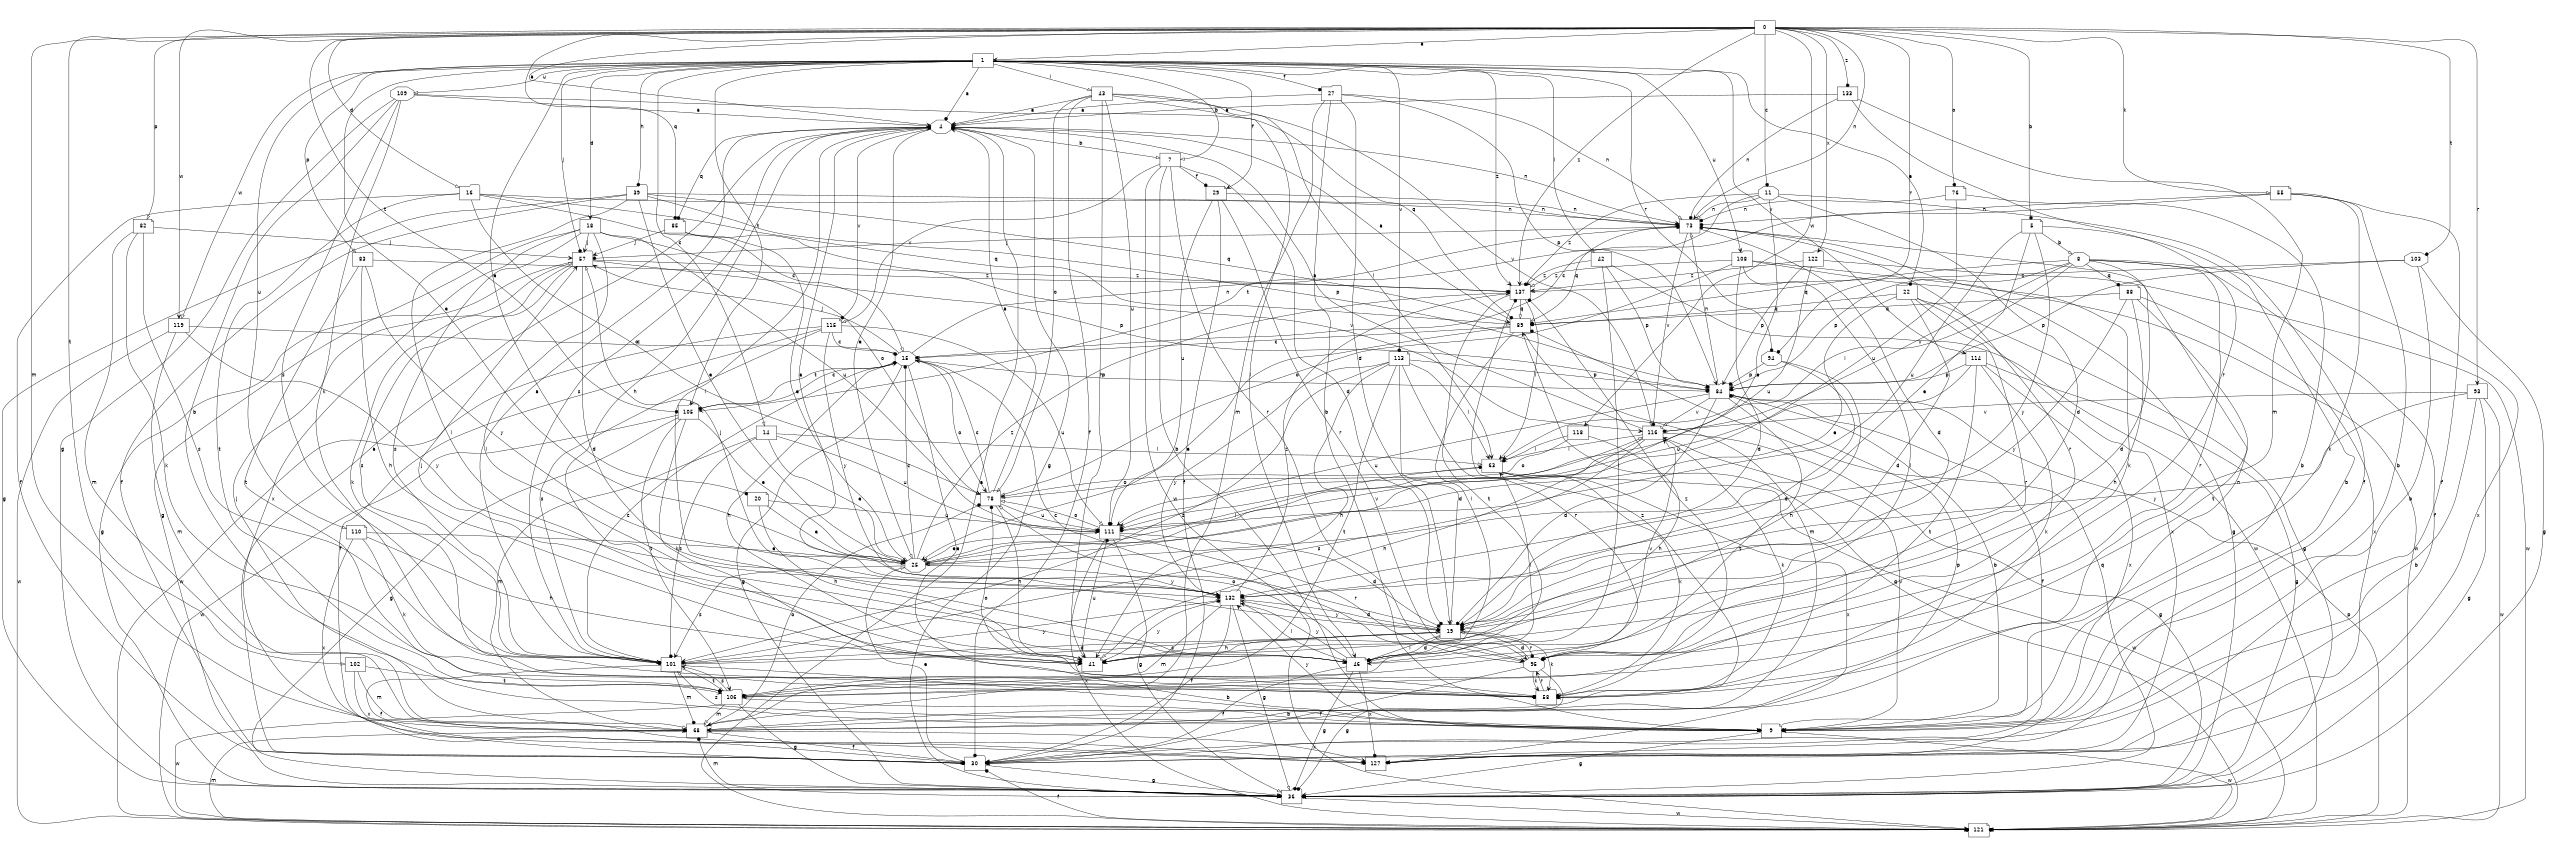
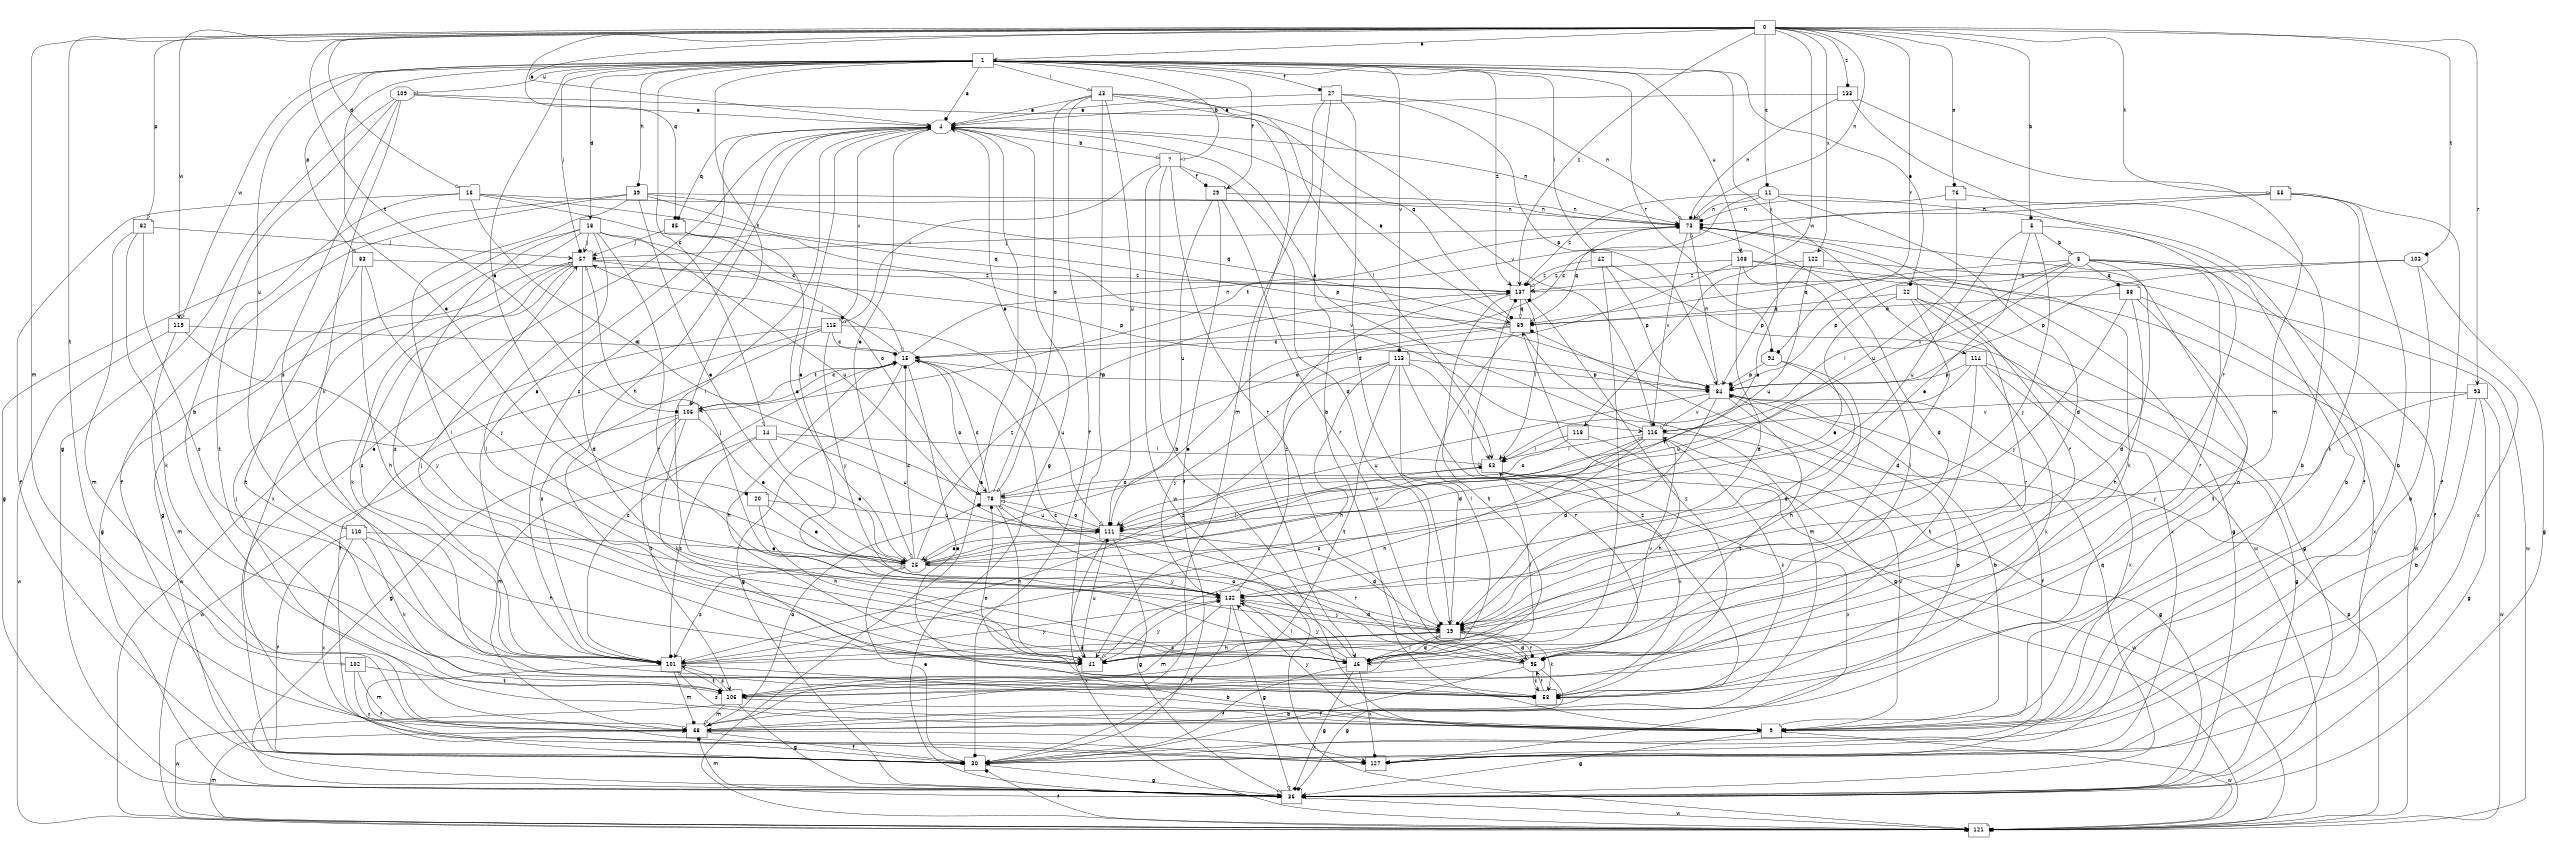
edge "15" -> "105": arrowhead dot -> vee
edge "18" -> "95": added, label "r"
edge "110" -> "30": added, label "f"
